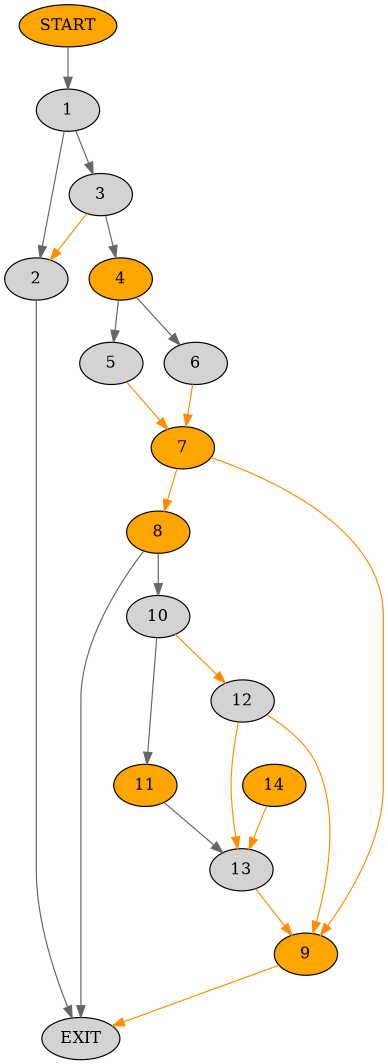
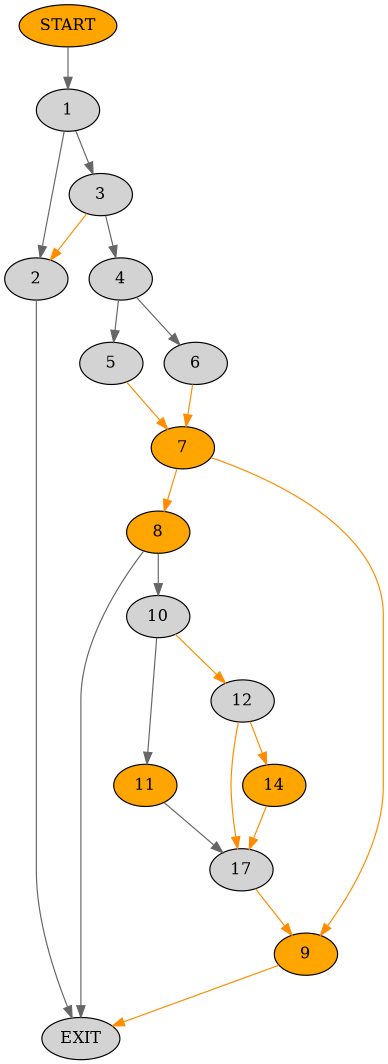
node "4": fillcolor orange -> lightgrey
edge "12" -> "9": now "12" -> "14"
node "13": label "13" -> "17"
